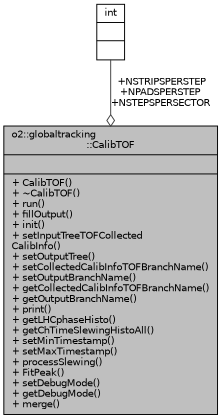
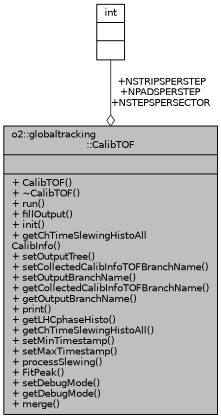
node "o2::globaltracking": text "+ setInputTreeTOFCollected" -> "+ getChTimeSlewingHistoAll"
